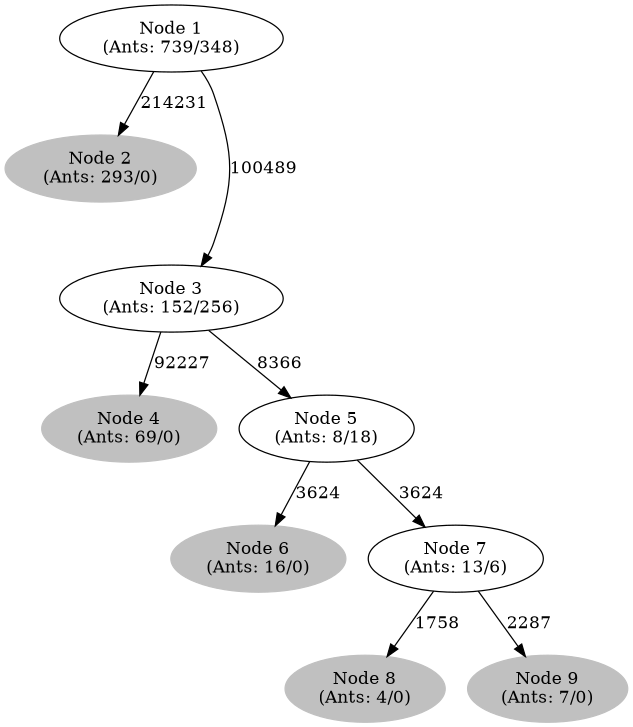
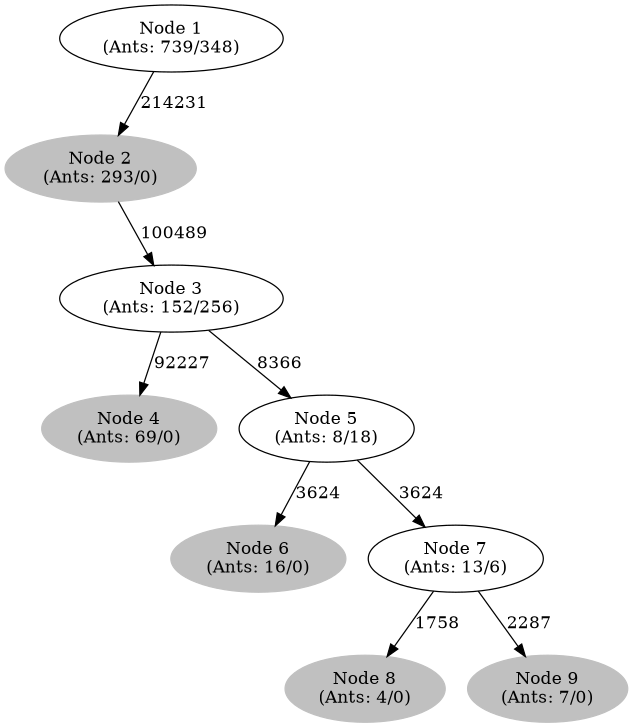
edge "Node 1 (Ants: 739/348)" -> "Node 3 (Ants: 152/256)": now "Node 2 (Ants: 293/0)" -> "Node 3 (Ants: 152/256)"
